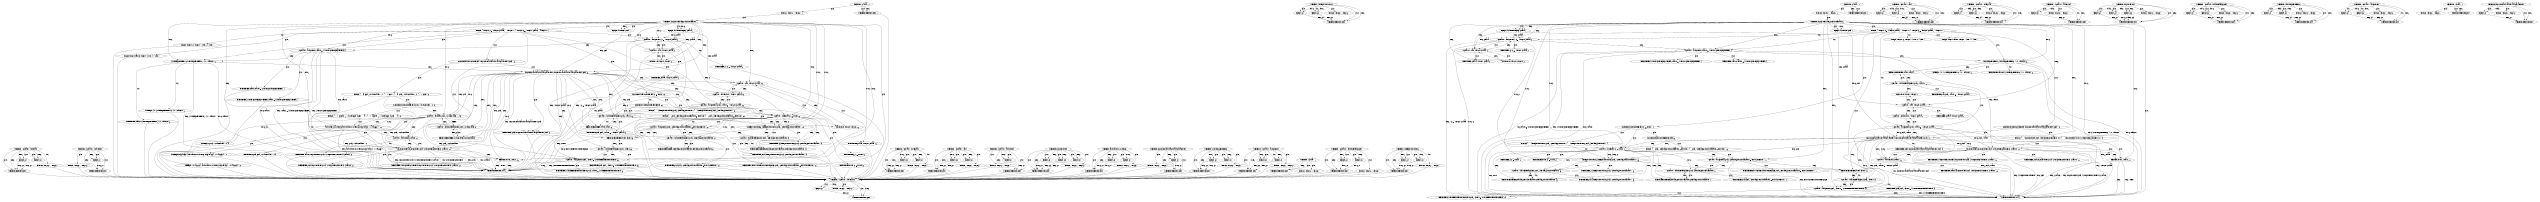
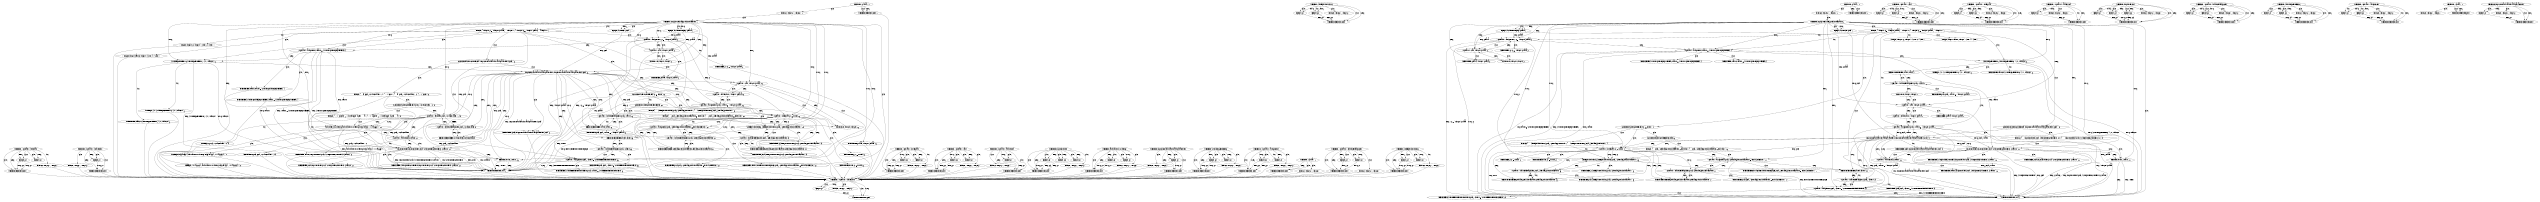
edge "(<operator>.lessThan,p_cb->rcvd_cmd_len < 2)" -> "(LITERAL,2,p_cb->rcvd_cmd_len < 2)": label "DDG: p3" -> "AST: "
edge "(FIELD_IDENTIFIER,rcvd_cmd_len,rcvd_cmd_len)" -> "(<operator>.indirectFieldAccess,p_cb->rcvd_cmd_len)": label "DDG: p" -> "CFG: "
